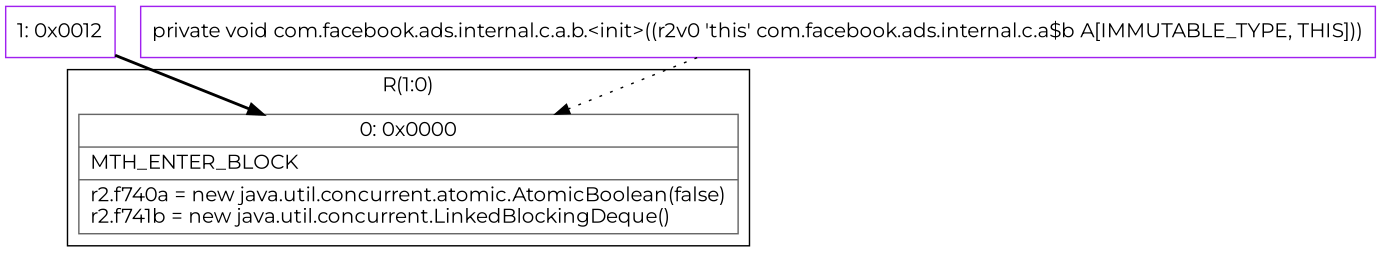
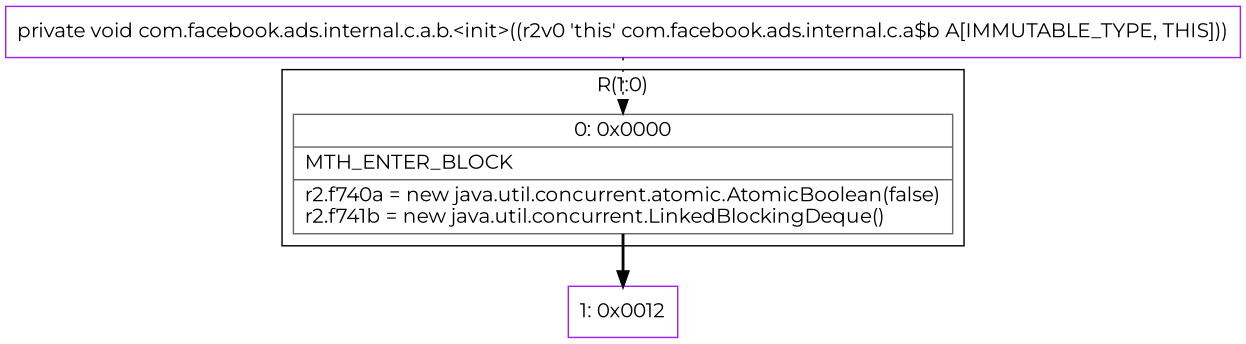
edge "1: 0x0012" -> "0: 0x0000": reversed
